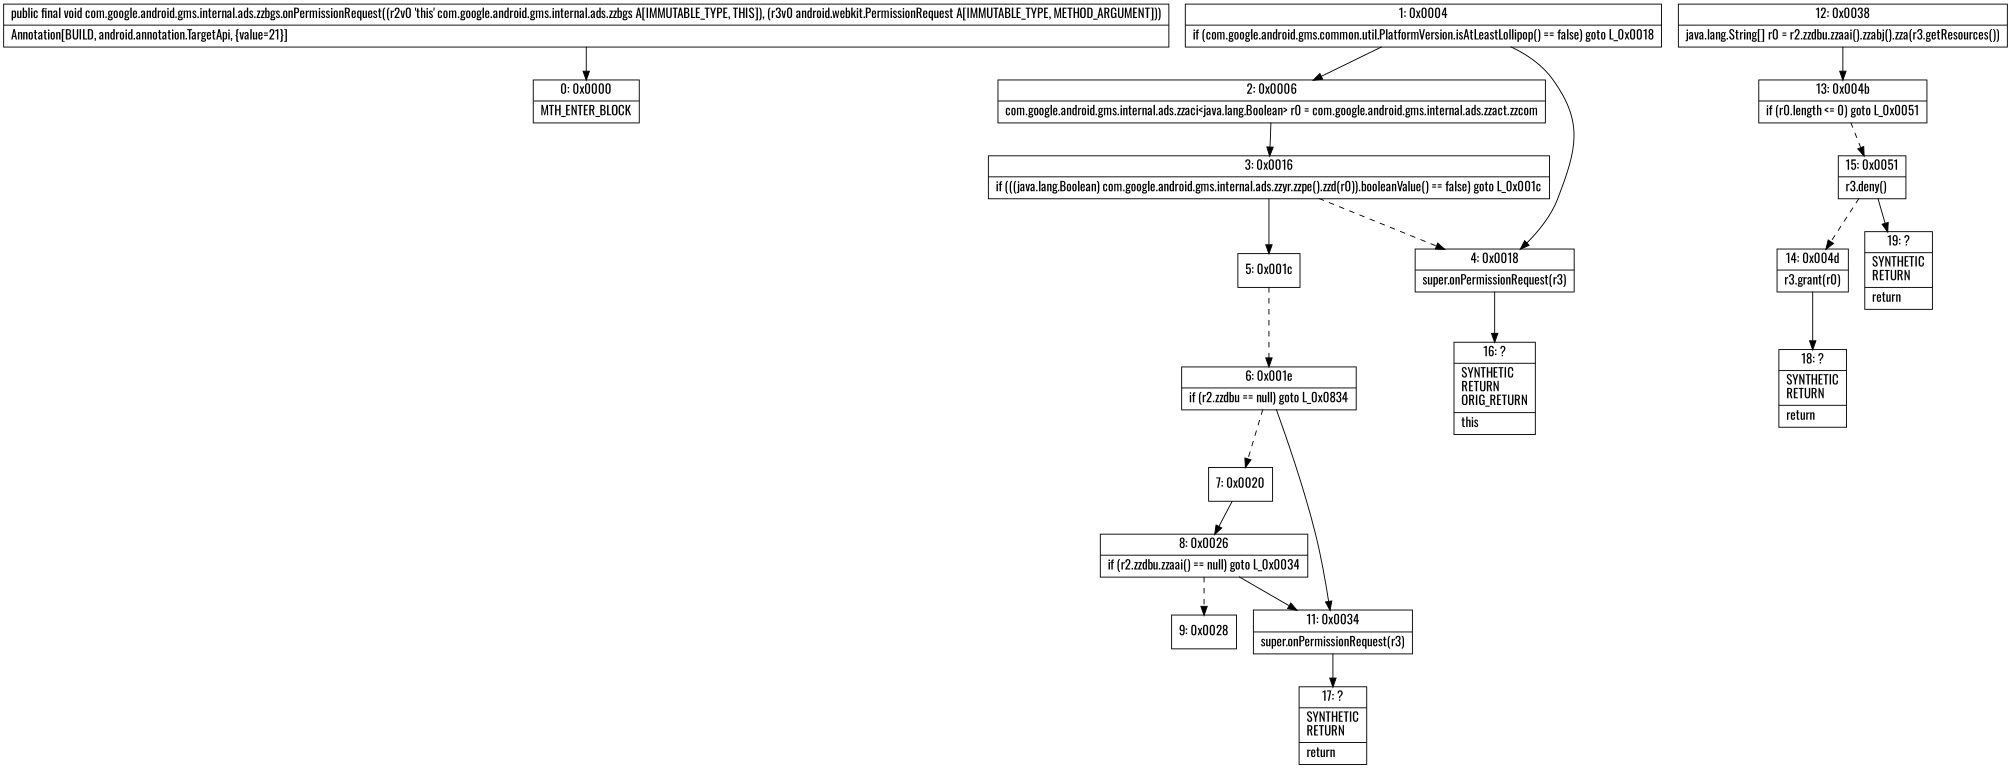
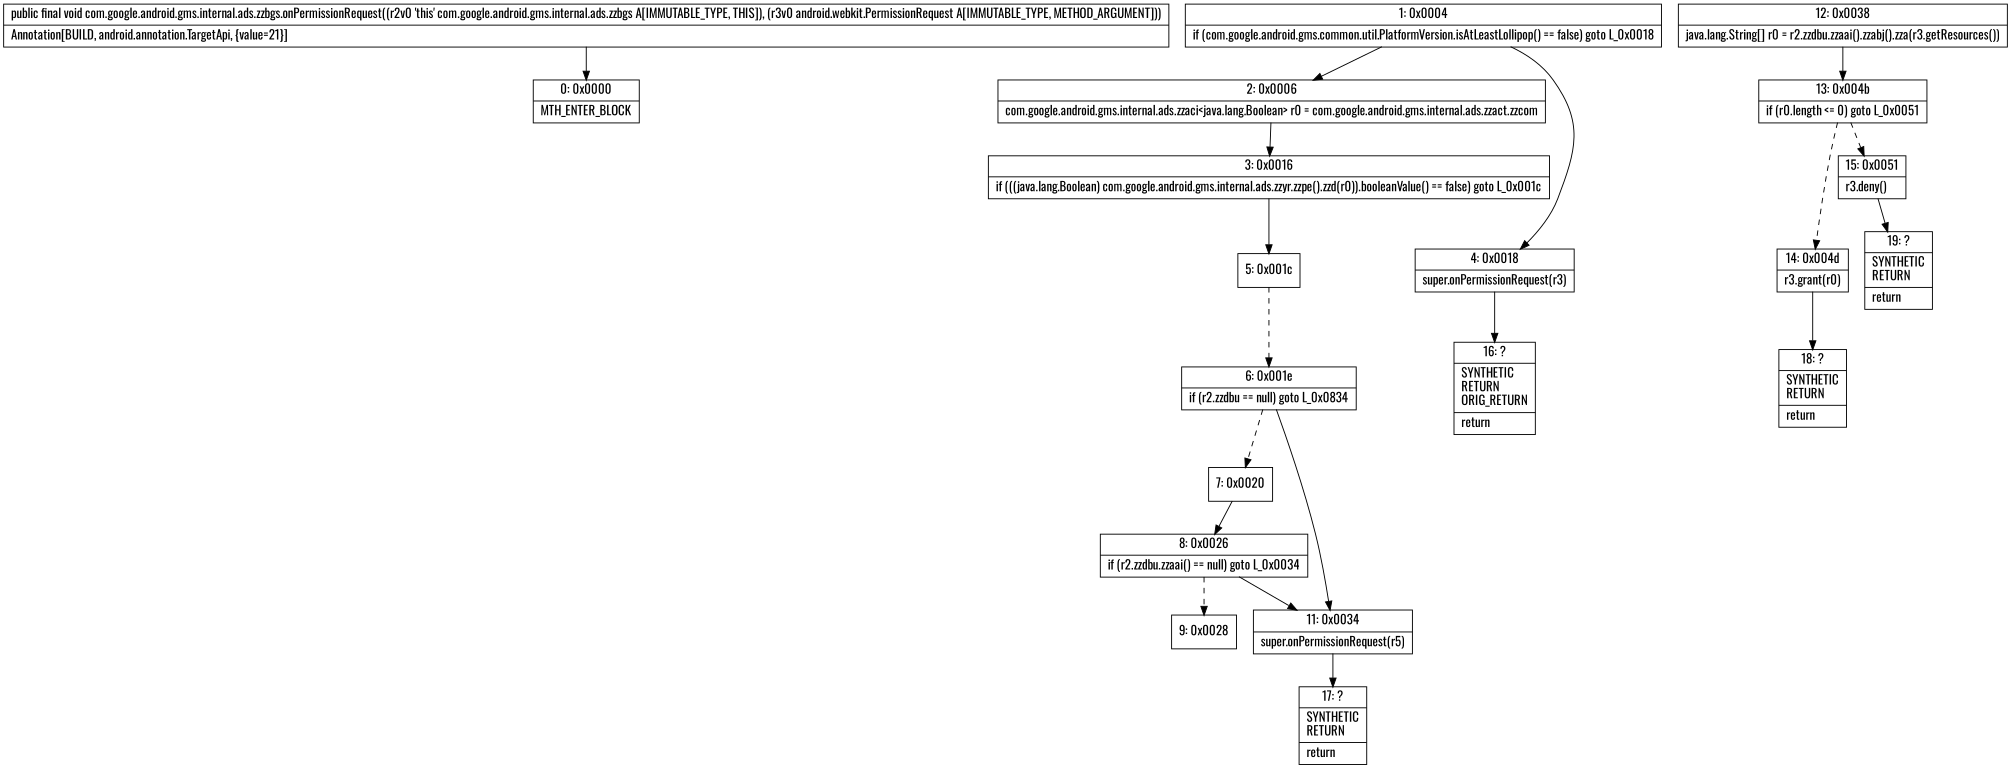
edge "15: 0x0051" -> "14: 0x004d": now "13: 0x004b" -> "14: 0x004d"
edge "3: 0x0016" -> "4: 0x0018": removed
node "16: ?": text "this" -> "return"
node "11: 0x0034": text "super.onPermissionRequest(r3)" -> "super.onPermissionRequest(r5)"
